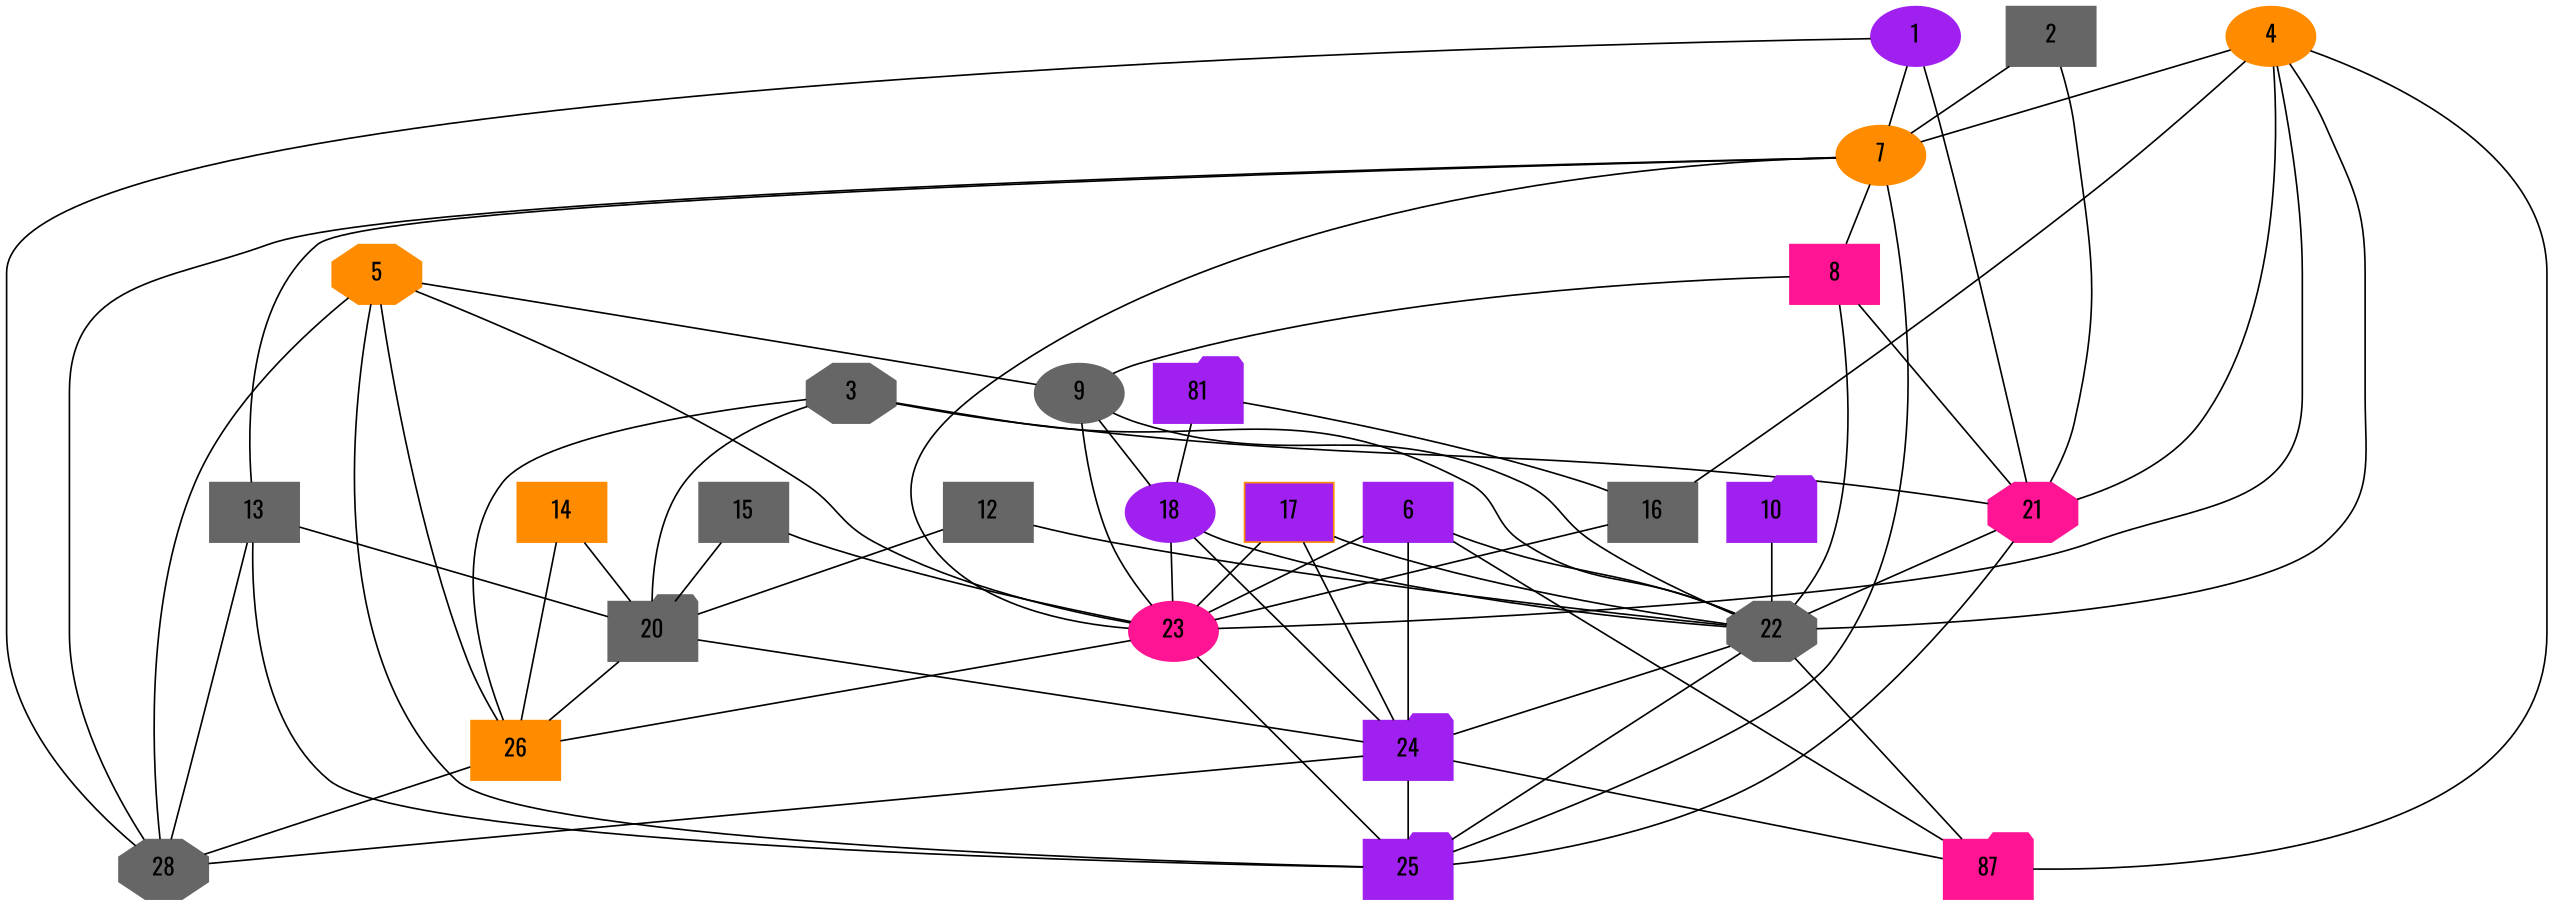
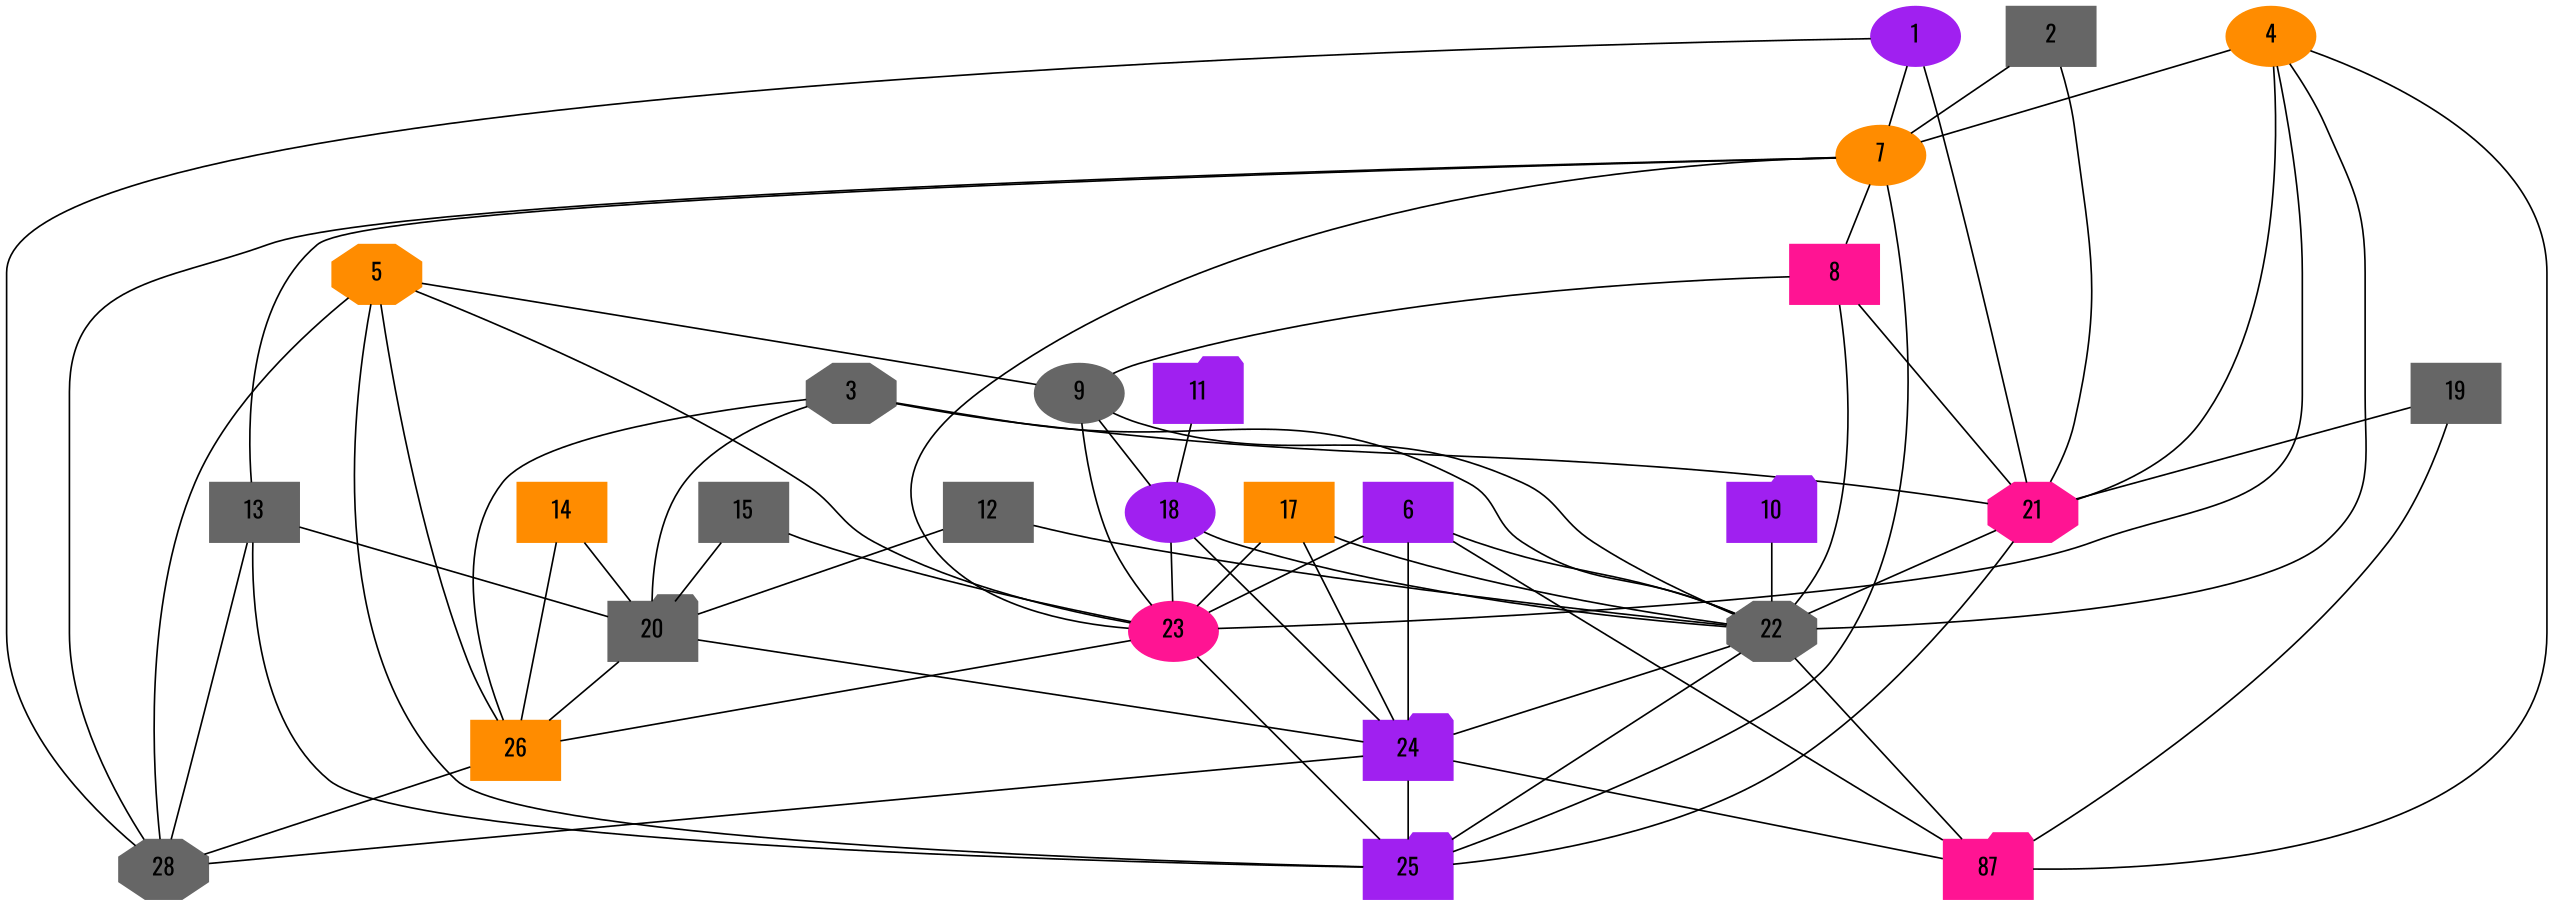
node "81": label "81" -> "11"
node "19": added
node "17": fillcolor purple -> darkorange
node "16": removed
